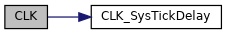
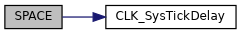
node "CLK": label "CLK" -> "SPACE"
